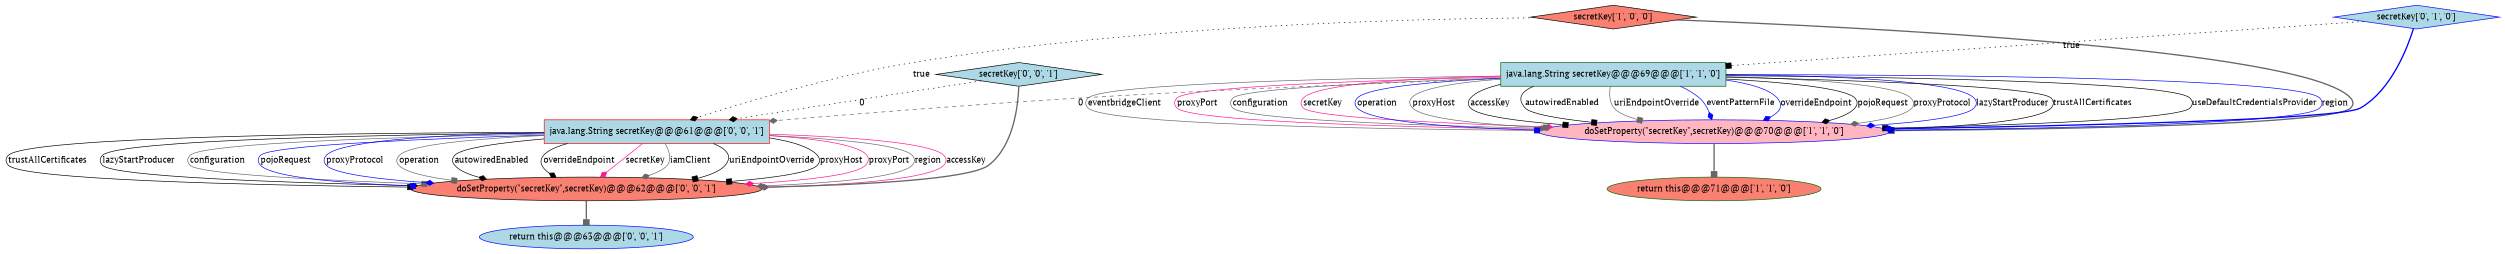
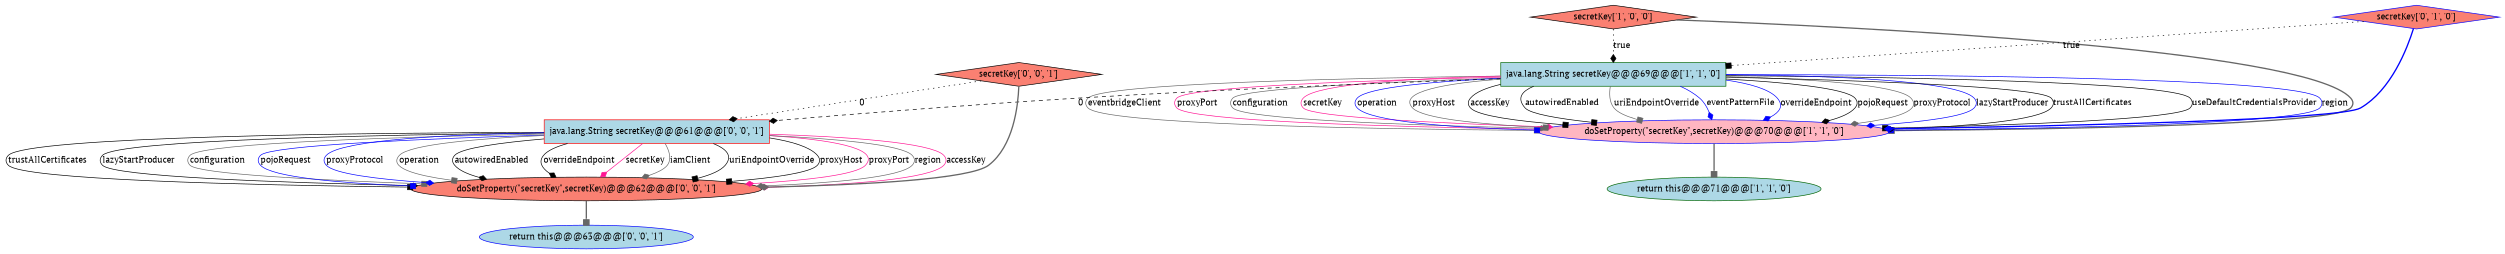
node "secretKey['0', '1', '0']": fillcolor lightblue -> salmon
edge "secretKey['1', '0', '0']" -> "java.lang.String secretKey@@@61@@@['0', '0', '1']": now "secretKey['1', '0', '0']" -> "java.lang.String secretKey@@@69@@@['1', '1', '0']"
node "secretKey['0', '0', '1']": fillcolor lightblue -> salmon
edge "java.lang.String secretKey@@@69@@@['1', '1', '0']" -> "java.lang.String secretKey@@@61@@@['0', '0', '1']": color gray40 -> black
node "return this@@@71@@@['1', '1', '0']": fillcolor salmon -> lightblue
